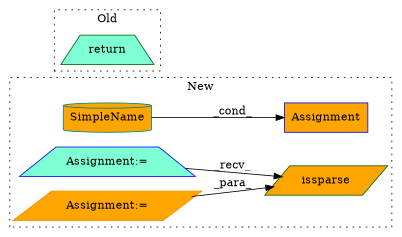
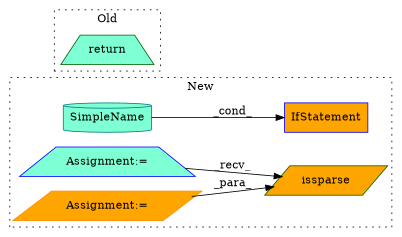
node "SimpleName": fillcolor orange -> aquamarine
node "Assignment": label "Assignment" -> "IfStatement"
